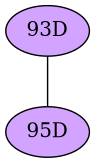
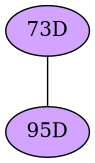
node "93D": label "93D" -> "73D"
